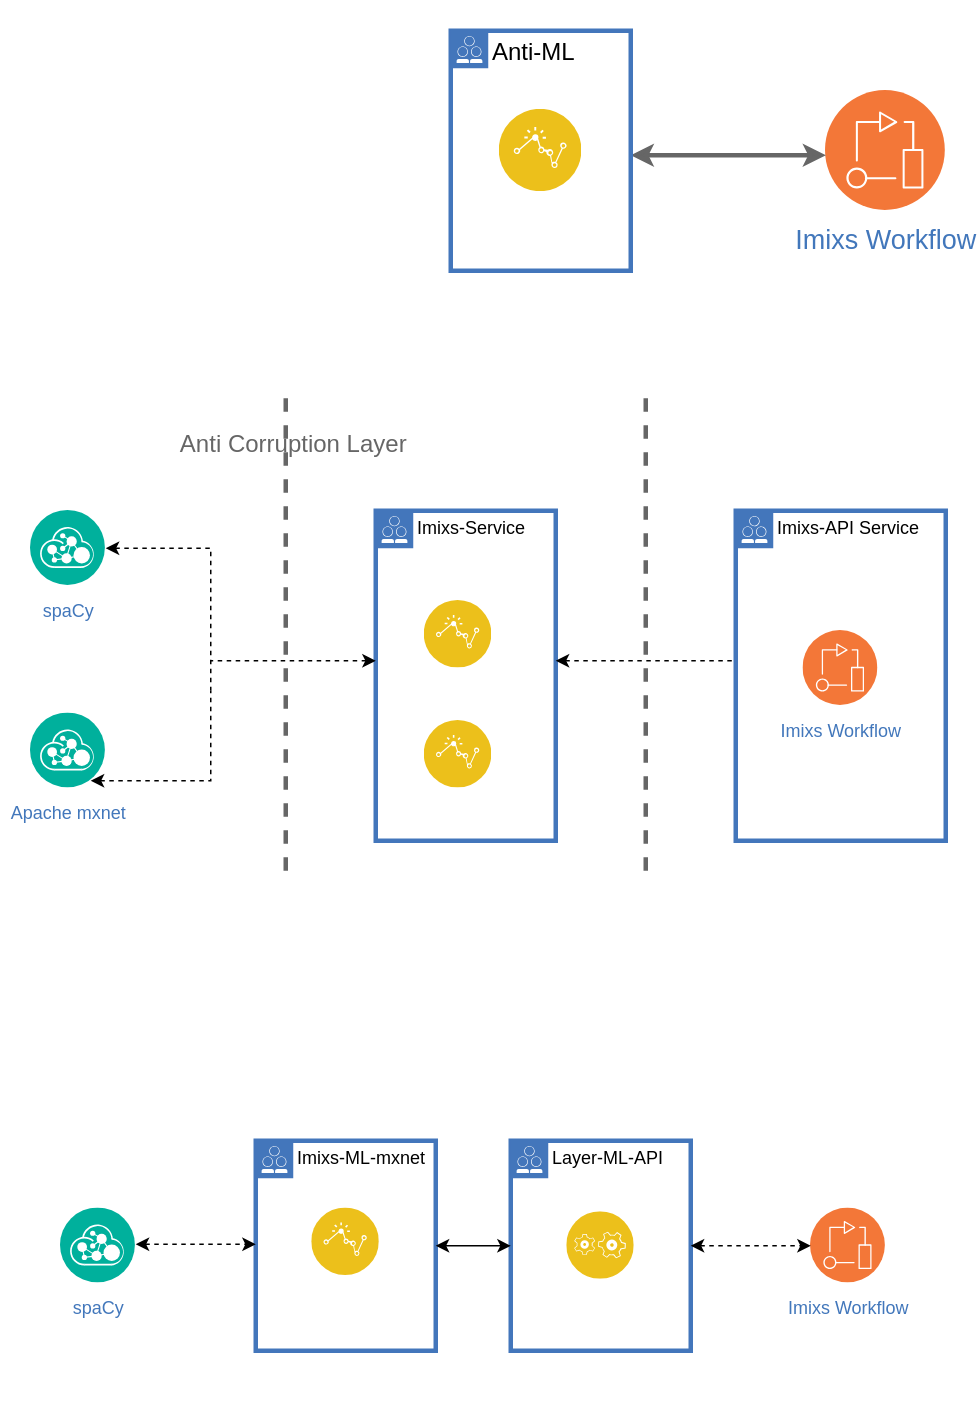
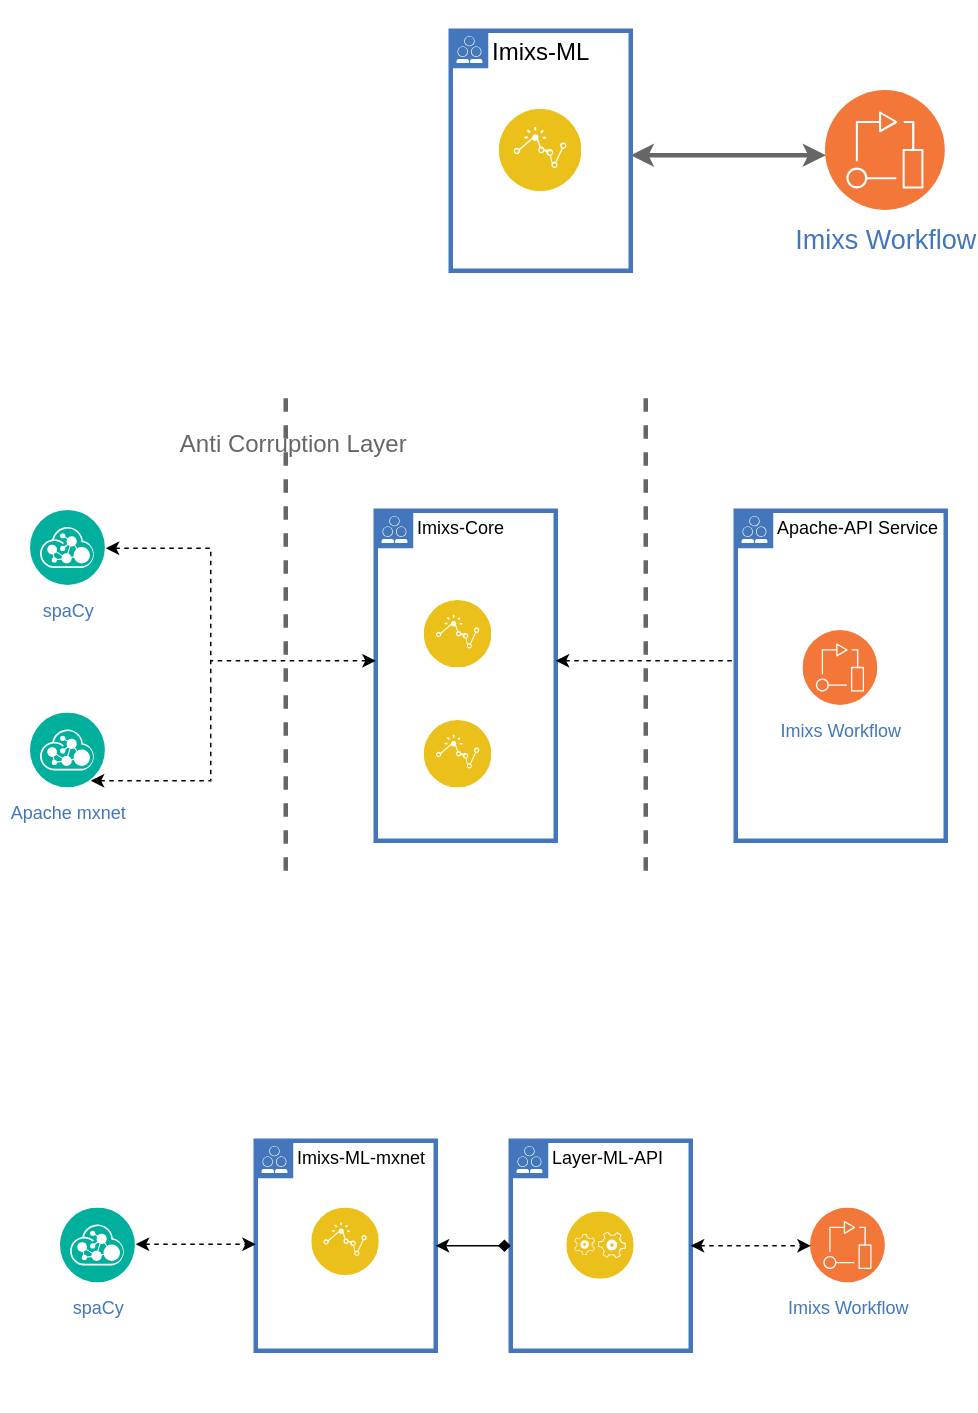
node "Anti-ML": label "Anti-ML" -> "Imixs-ML"
node "Imixs-Service": label "Imixs-Service" -> "Imixs-Core"
node "Imixs-API Service": label "Imixs-API Service" -> "Apache-API Service"
edge "Imixs-ML-mxnet" -- "Layer-ML-API": arrowhead classic -> diamond
